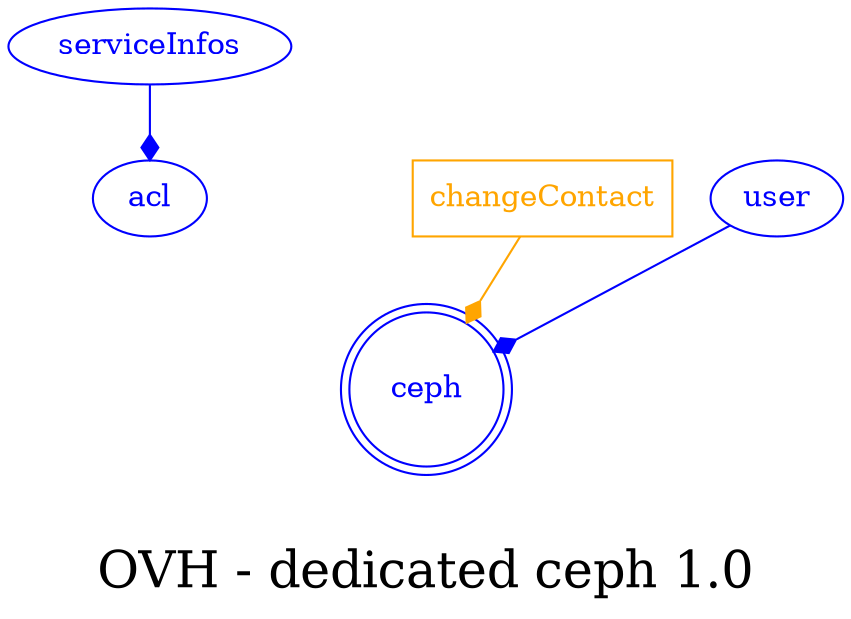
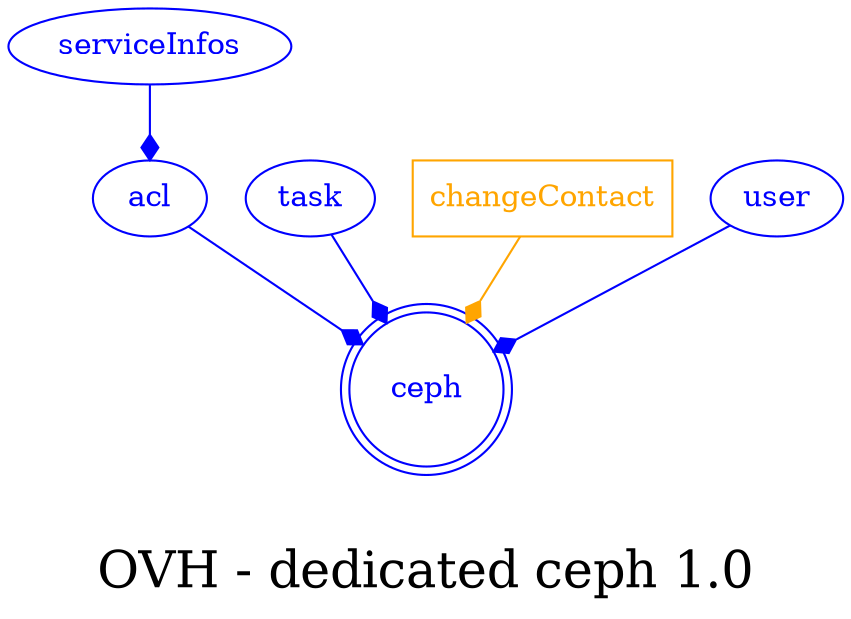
node "task": added
edge "acl" -> "ceph": added
